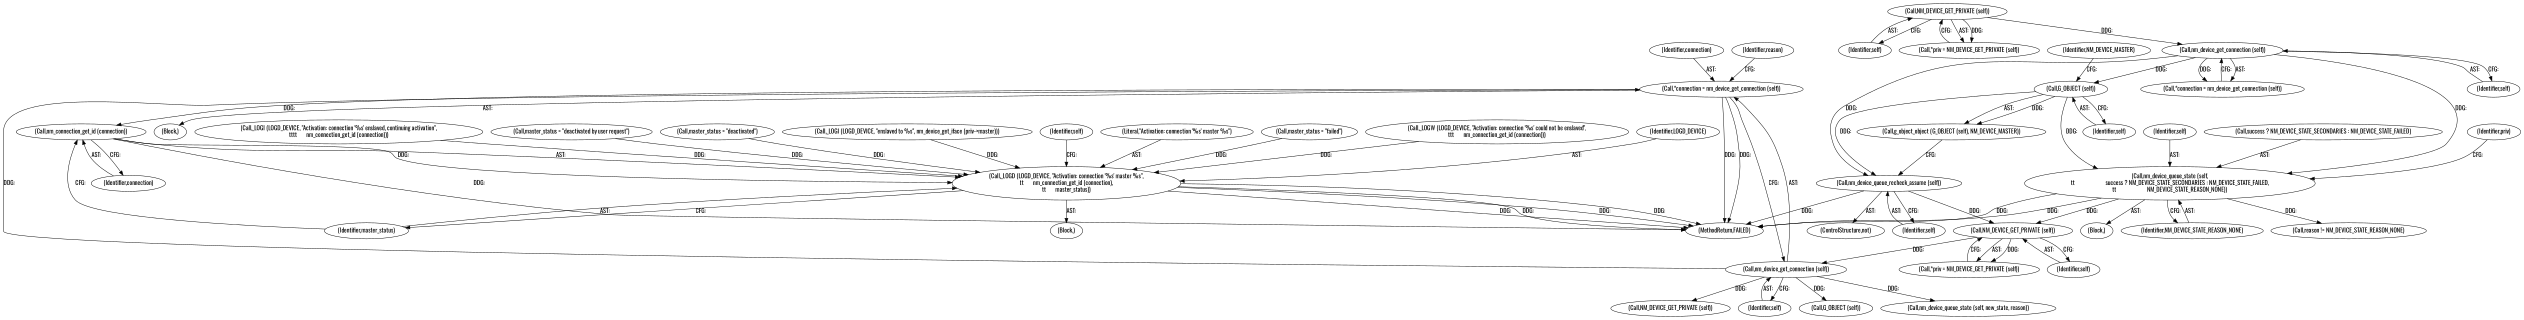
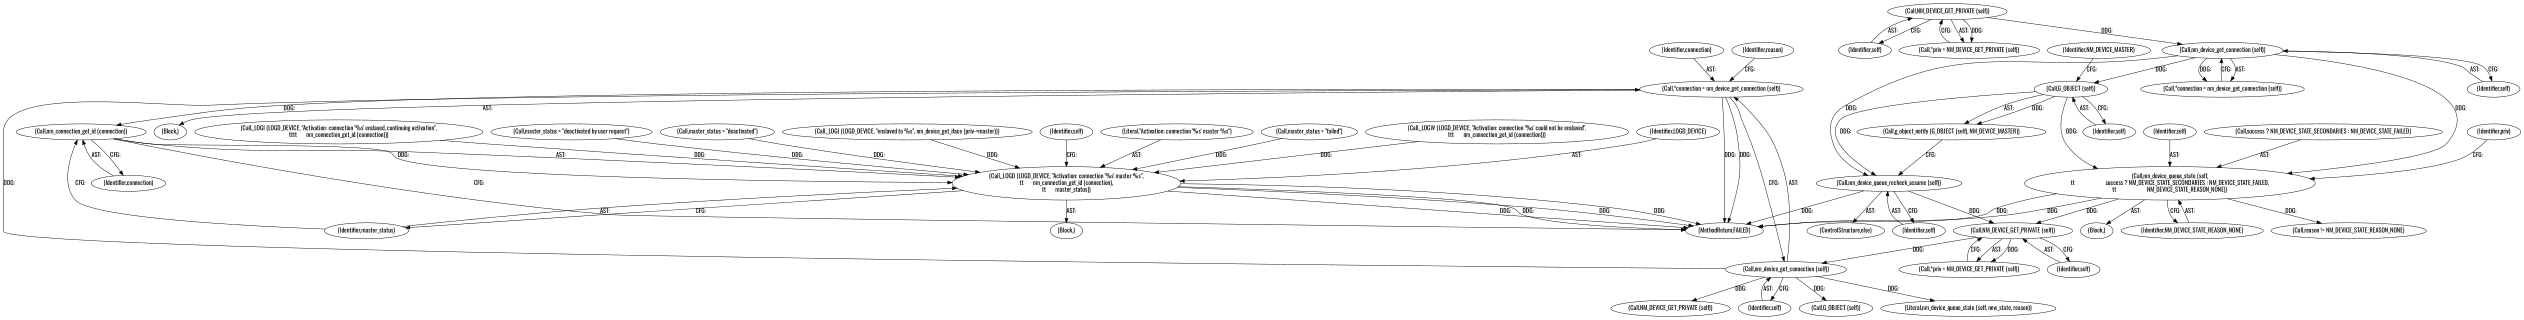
node "(Call,g_object_object (G_OBJECT (self), NM_DEVICE_MASTER))": label "(Call,g_object_object (G_OBJECT (self), NM_DEVICE_MASTER))" -> "(Call,g_object_notify (G_OBJECT (self), NM_DEVICE_MASTER))"
edge "(Call,nm_connection_get_id (connection))" -> "(MethodReturn,FAILED)": label "DDG: " -> "CFG: "
node "(ControlStructure,not)": label "(ControlStructure,not)" -> "(ControlStructure,else)"
node "(Call,nm_device_queue_state (self, new_state, reason))": label "(Call,nm_device_queue_state (self, new_state, reason))" -> "(Literal,nm_device_queue_state (self, new_state, reason))"
